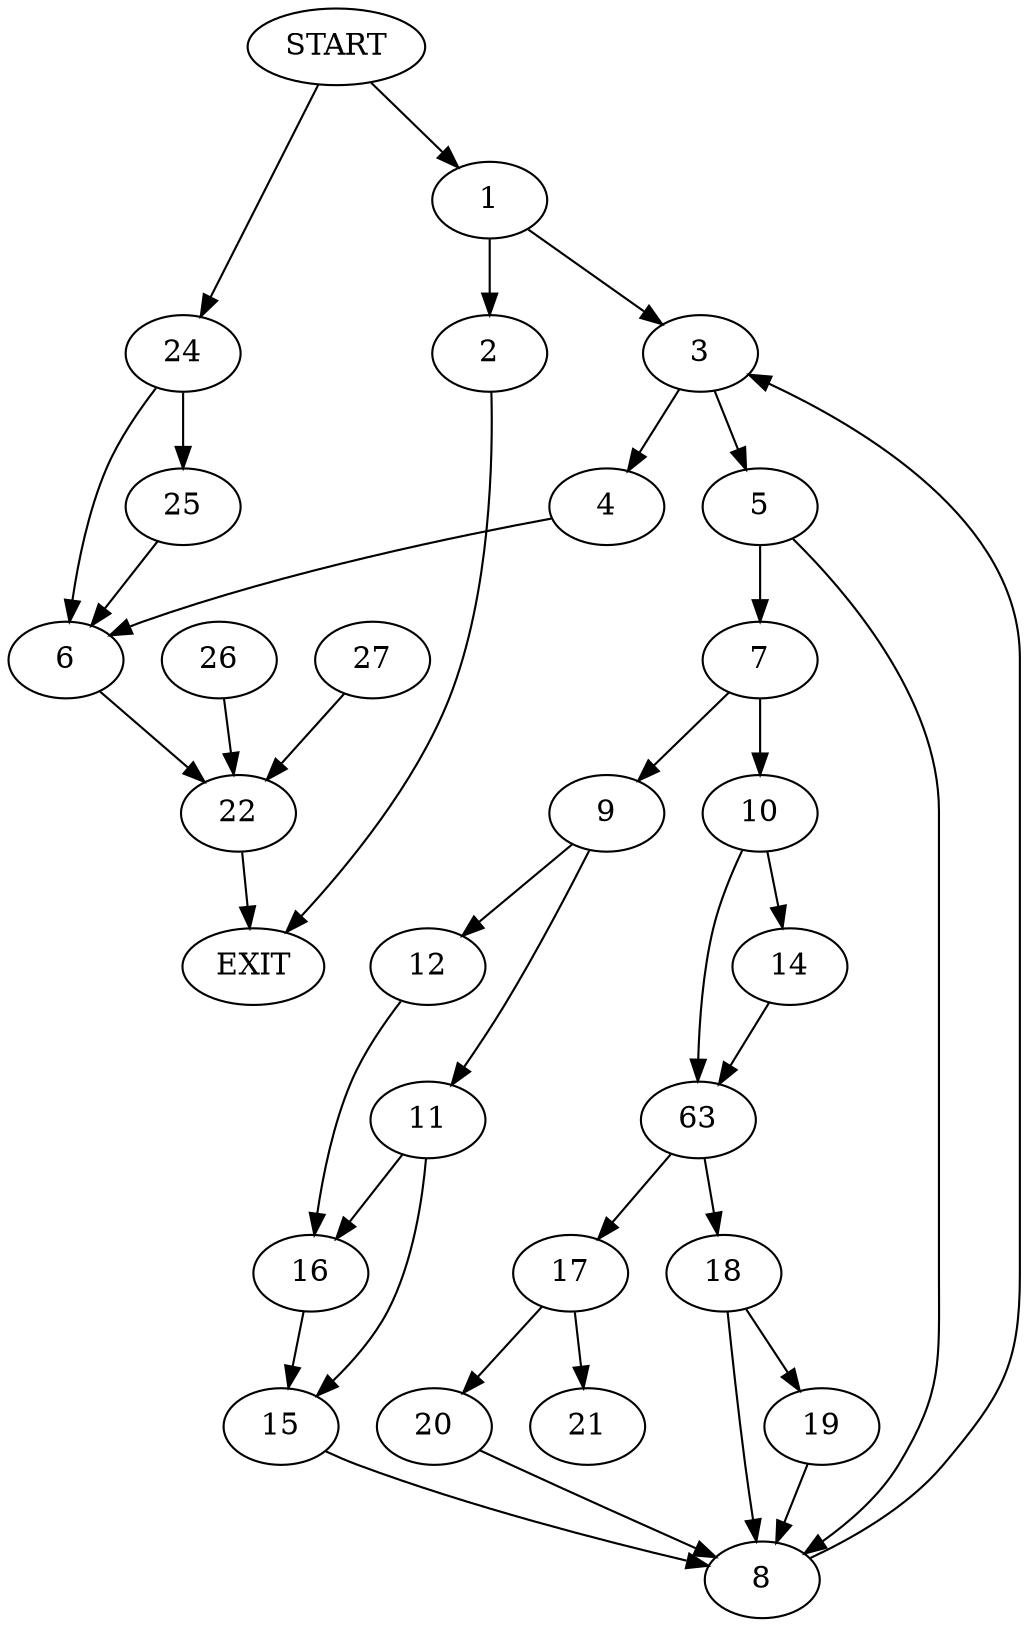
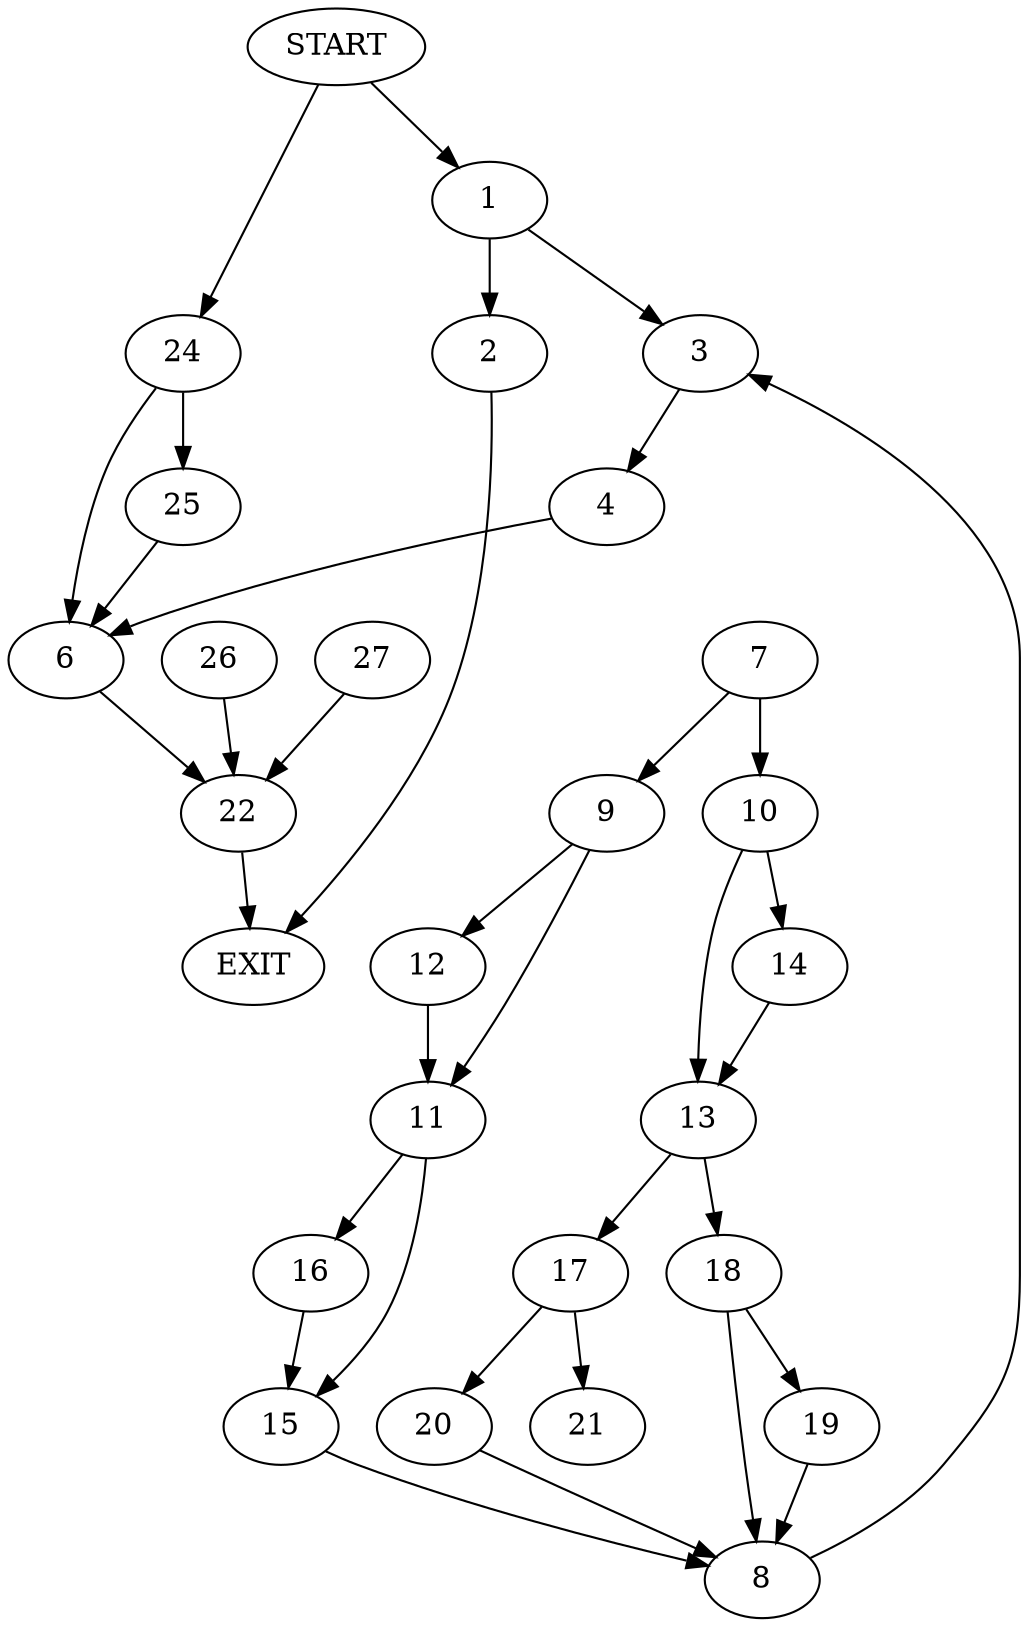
node "5": removed
edge "12" -> "16": now "12" -> "11"
node "63": label "63" -> "13"
